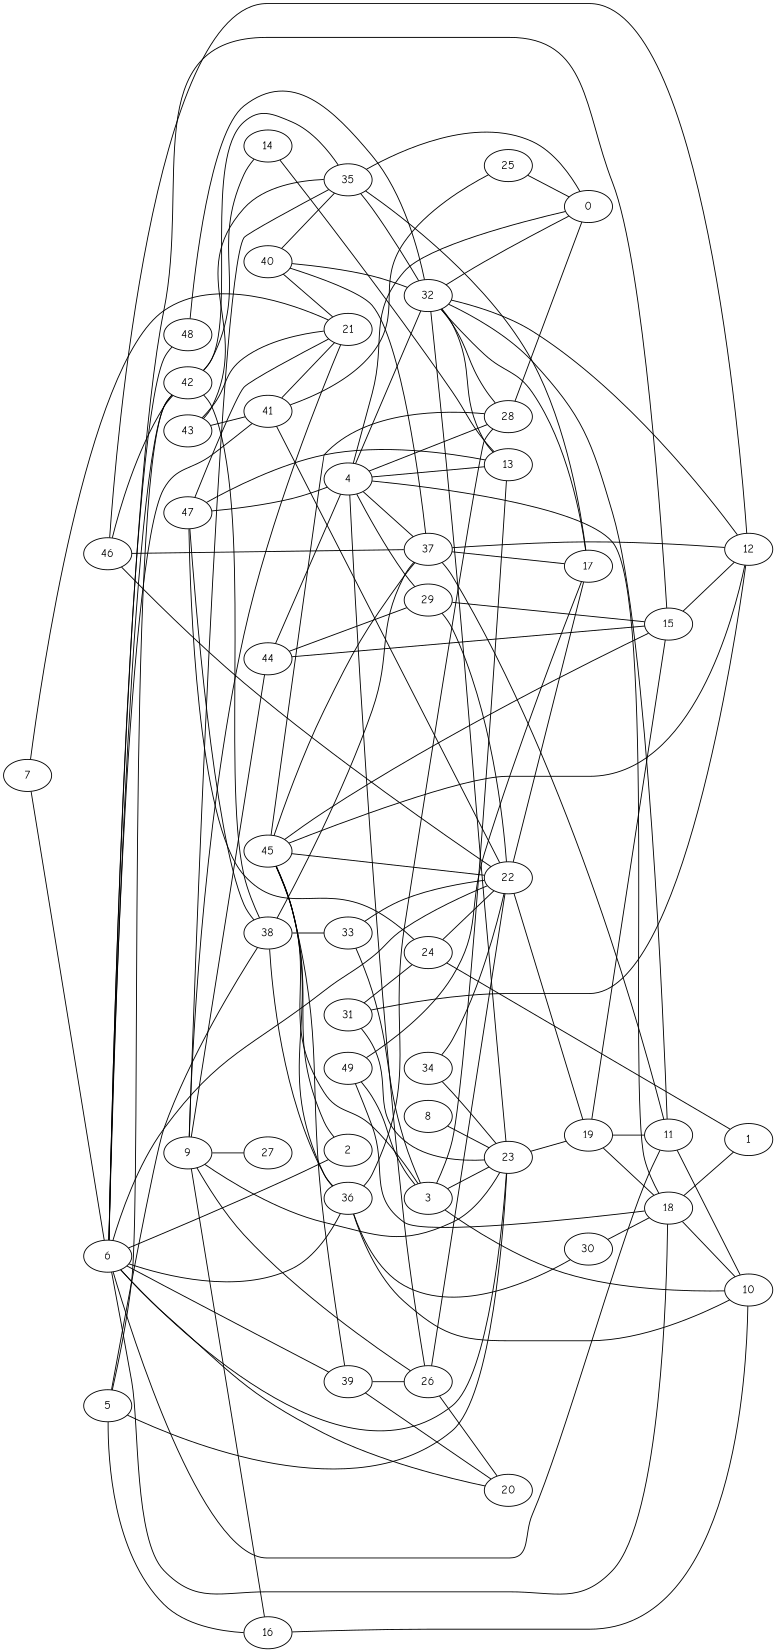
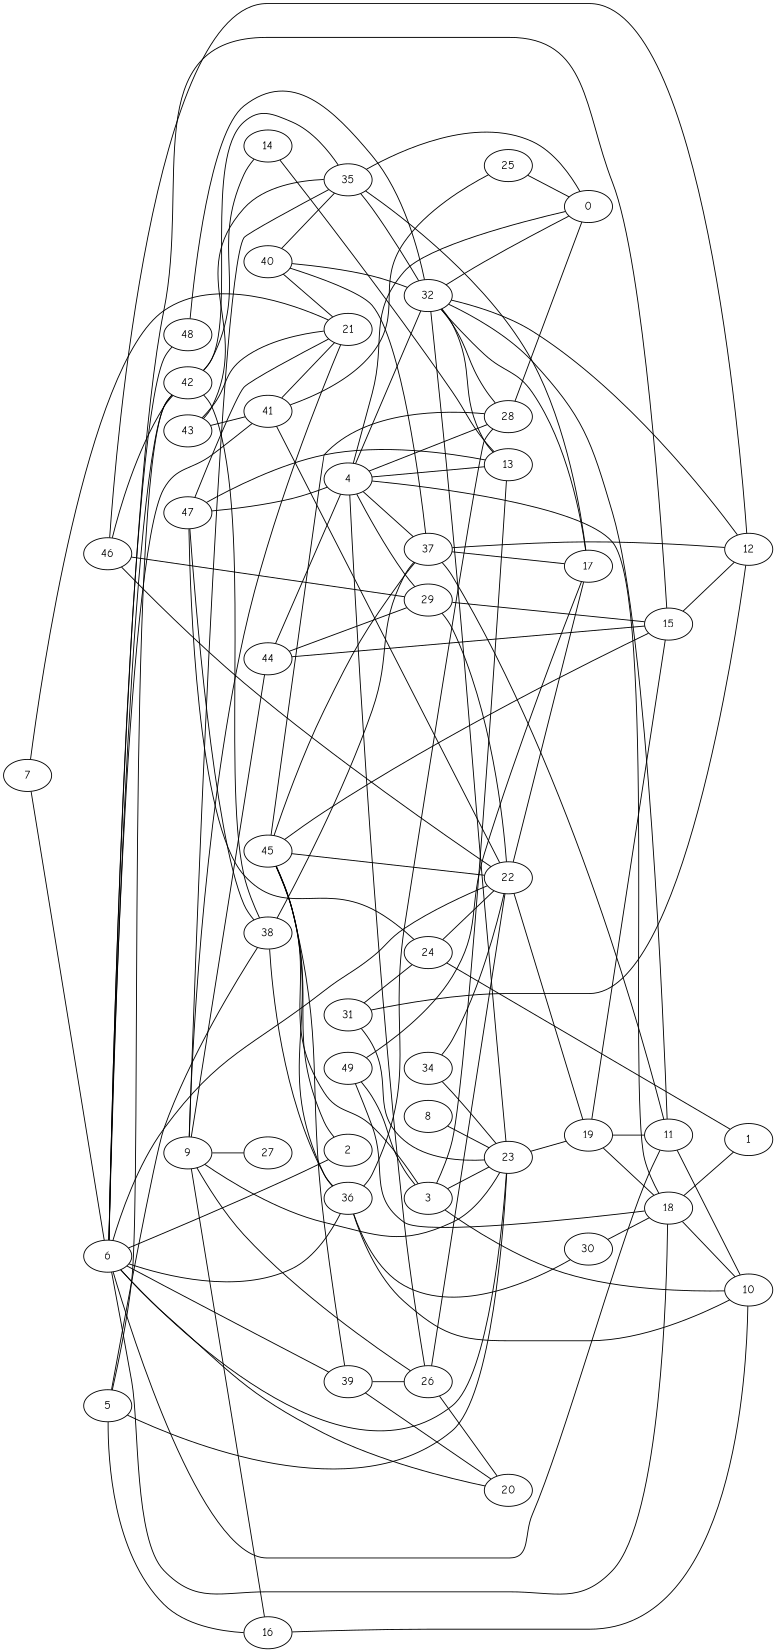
edge "37" -- "46": now "29" -- "46"
edge "12" -- "45": removed
node "33": removed
